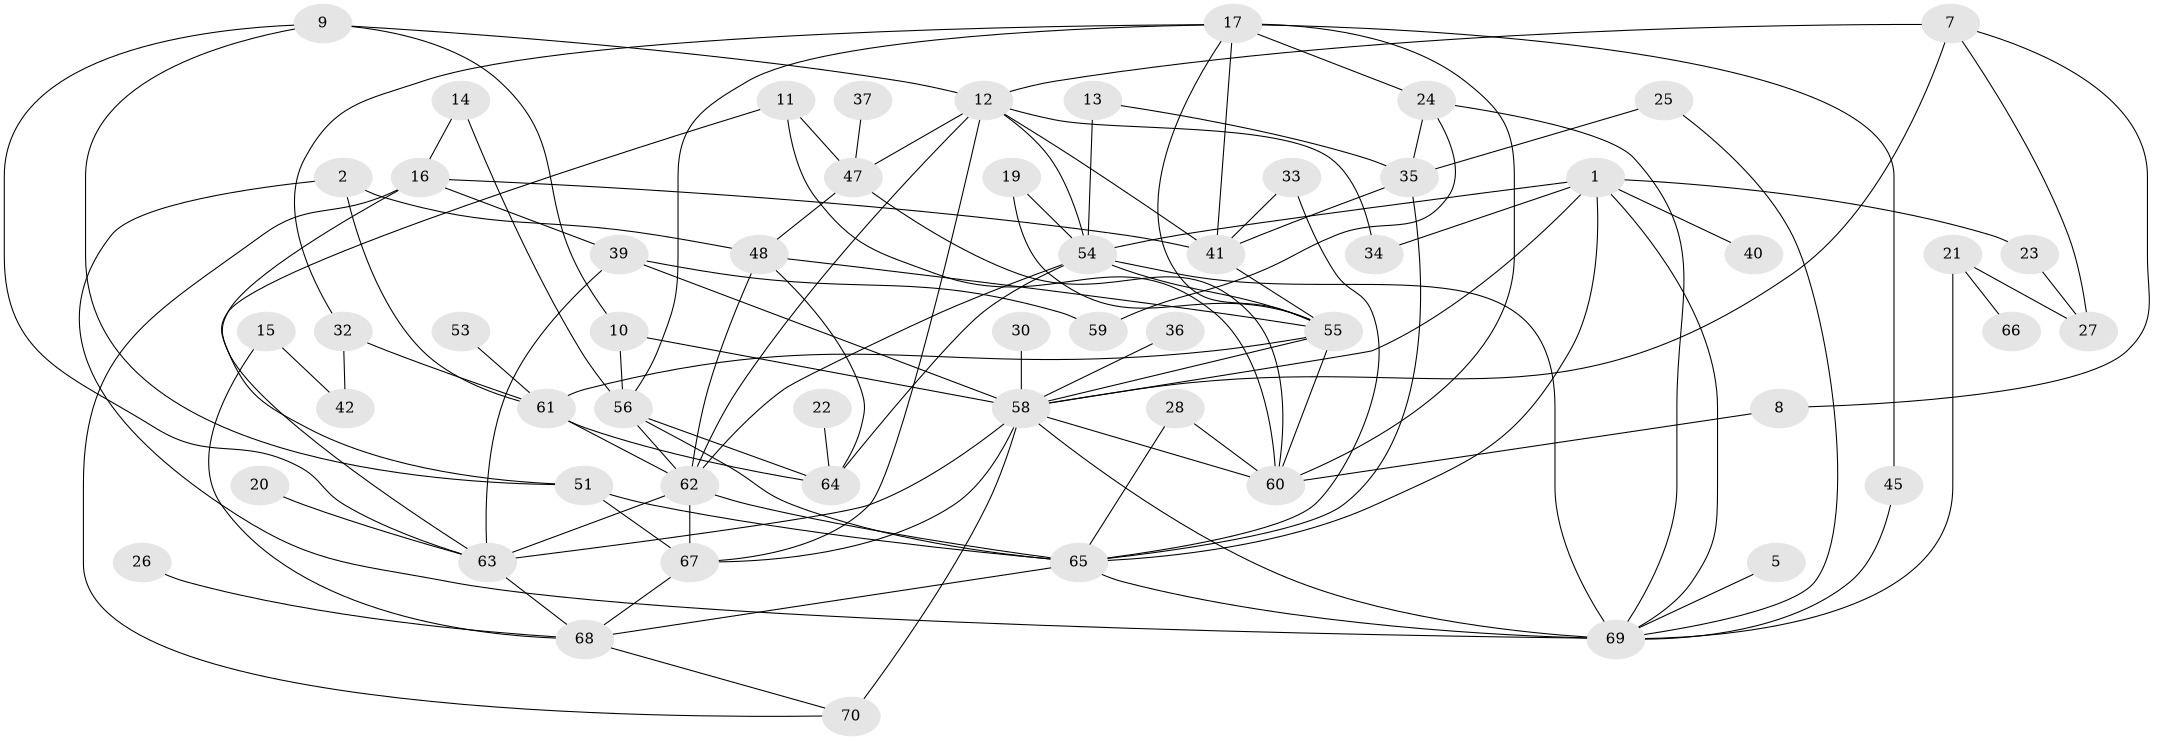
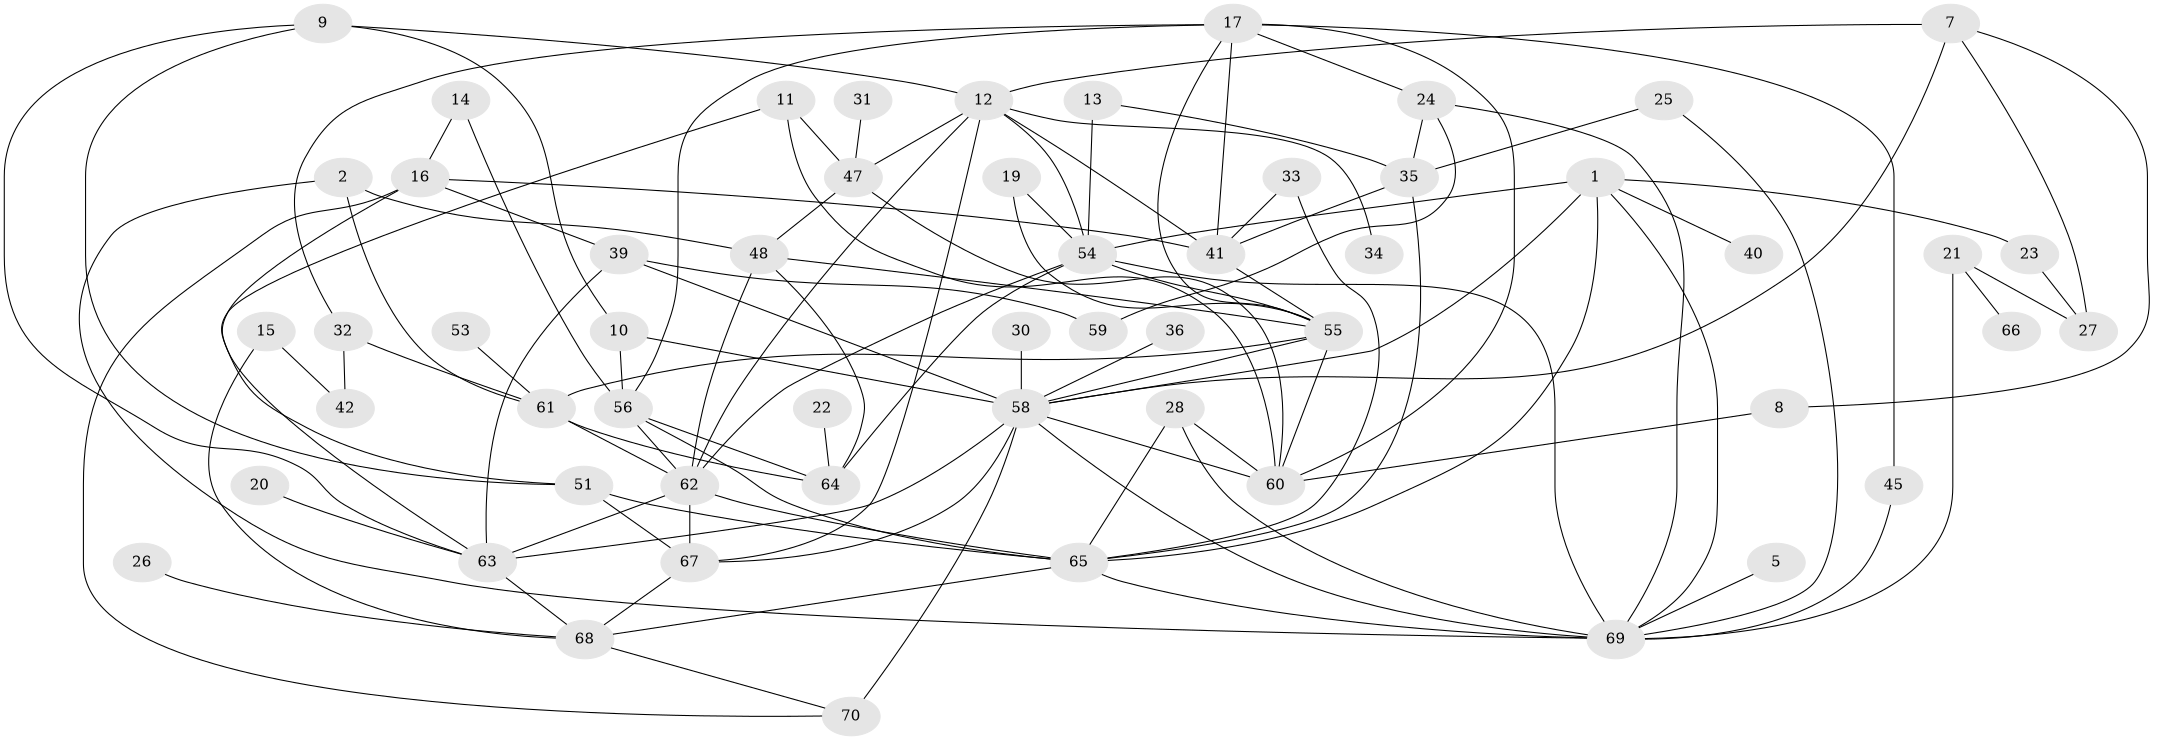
node "37": label "37" -> "31"
edge "1" -- "34": removed
edge "28" -- "69": added
